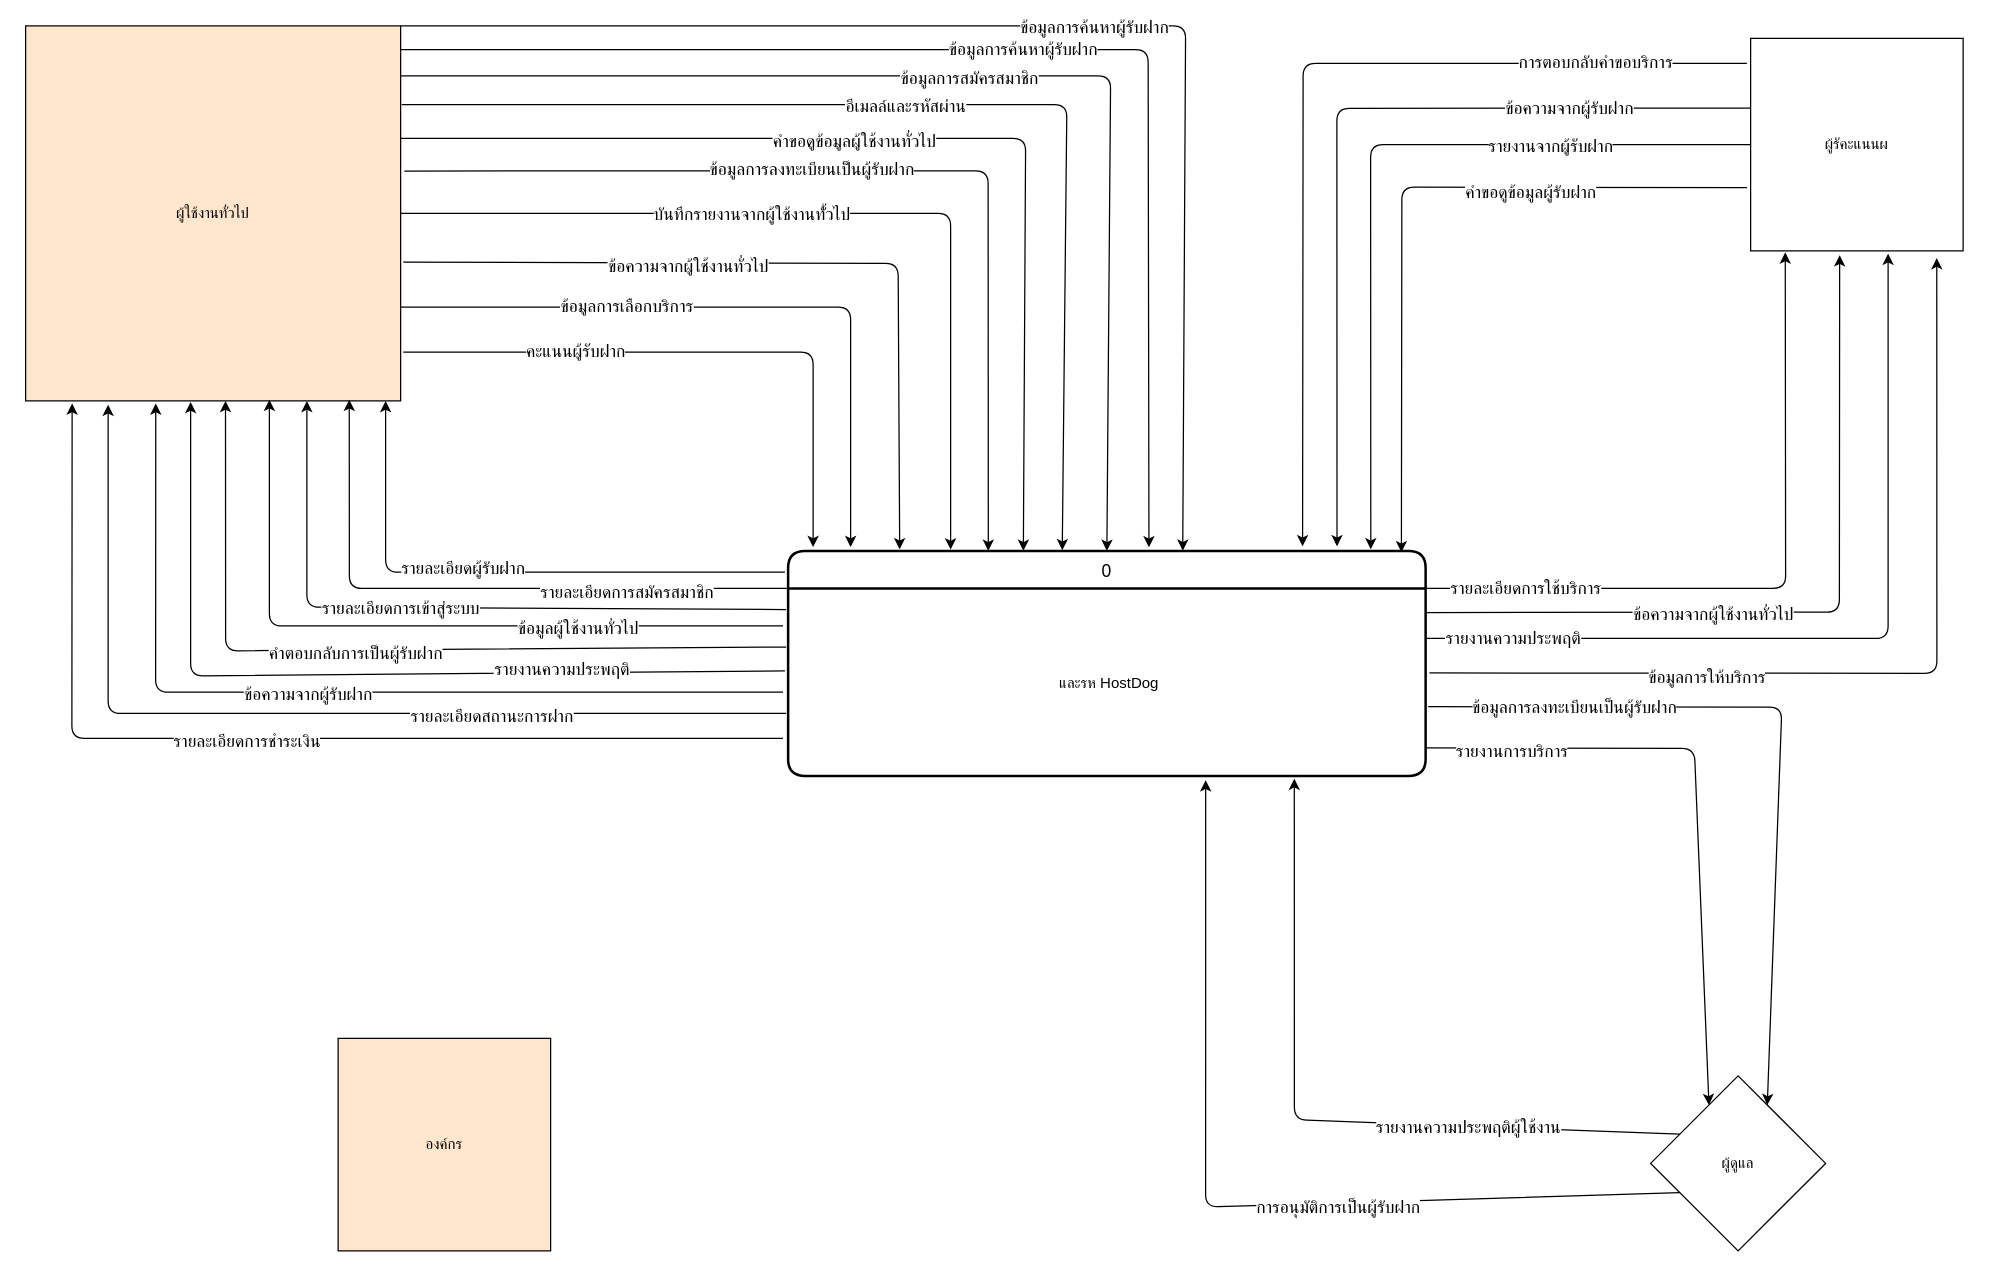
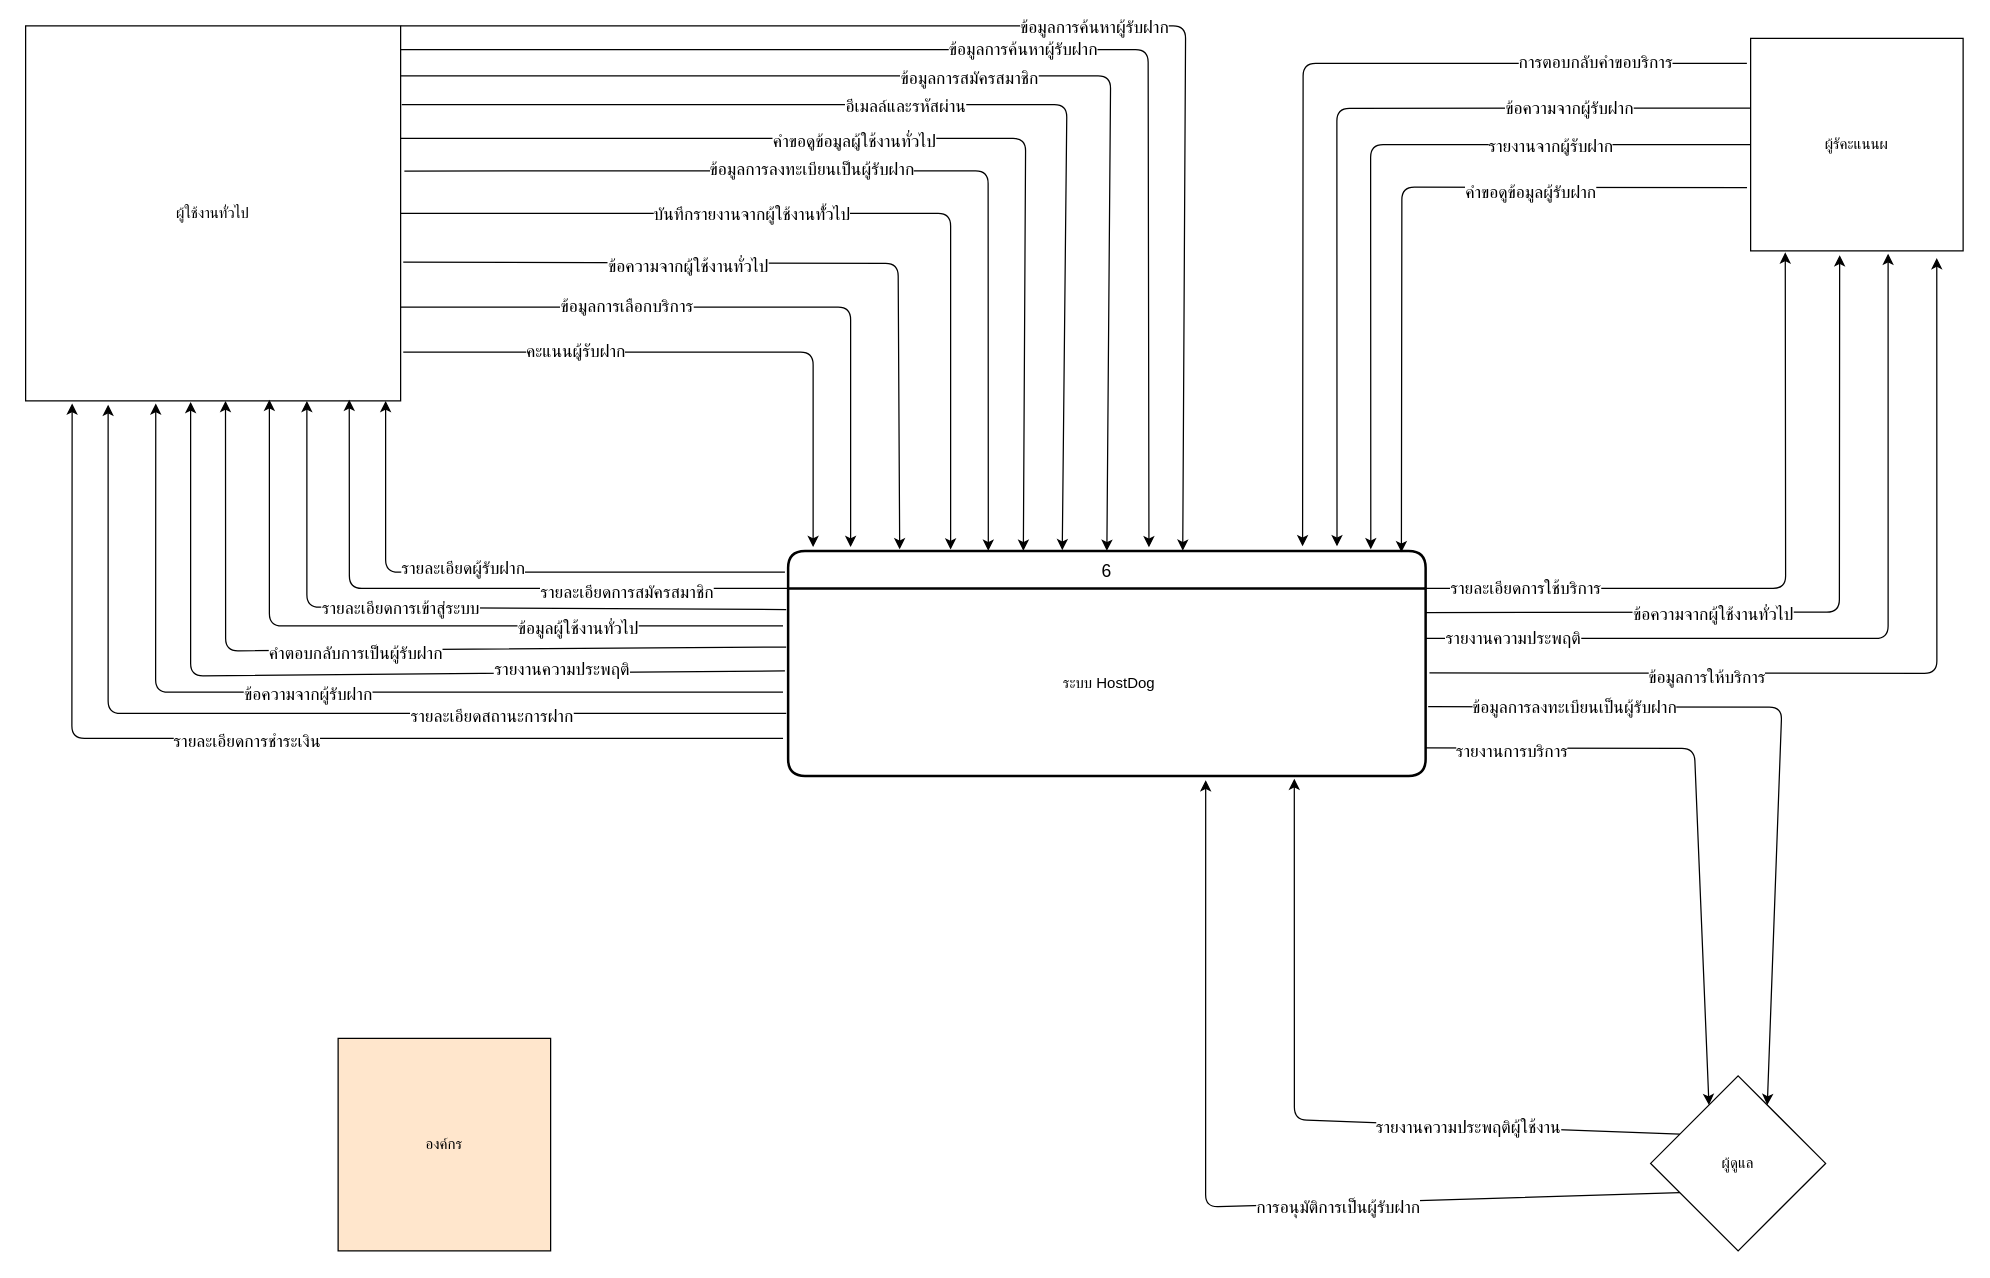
node "ผู้ใช้งานทั่วไป": fillcolor #ffe6cc -> #ffffff
node "0": label "0" -> "6"
node "และรห HostDog": label "และรห HostDog" -> "ระบบ HostDog"
